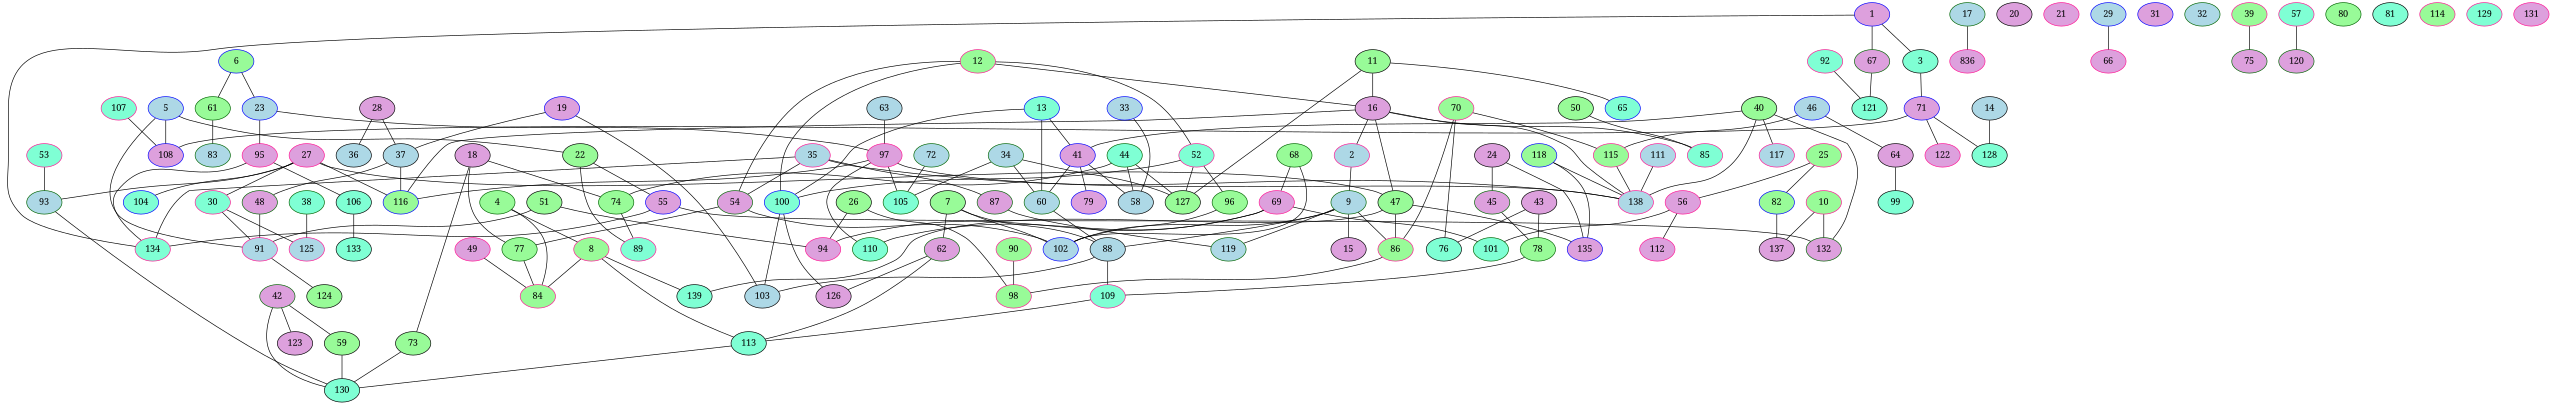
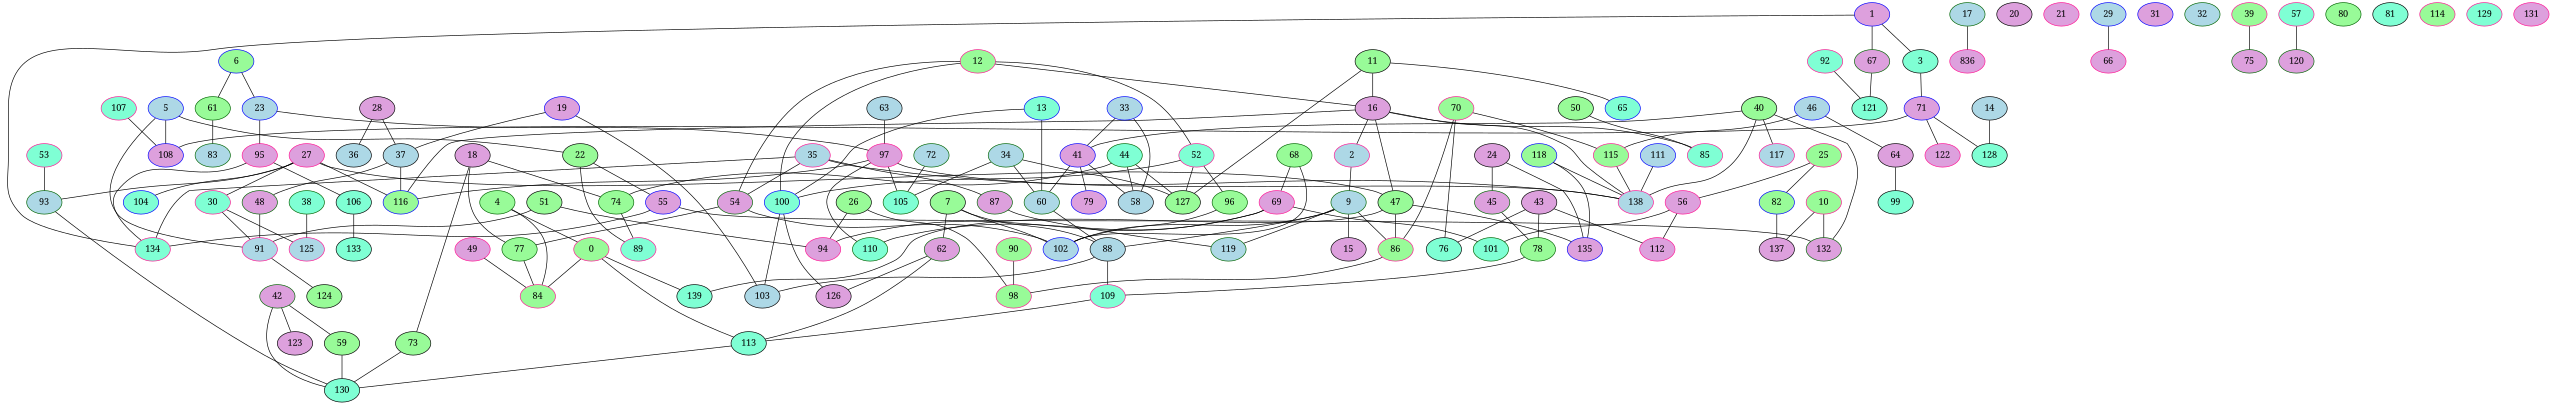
edge "13" -- "41": now "33" -- "41"
node "111": color deeppink -> blue
edge "43" -- "112": added
node "8": label "8" -> "0"
